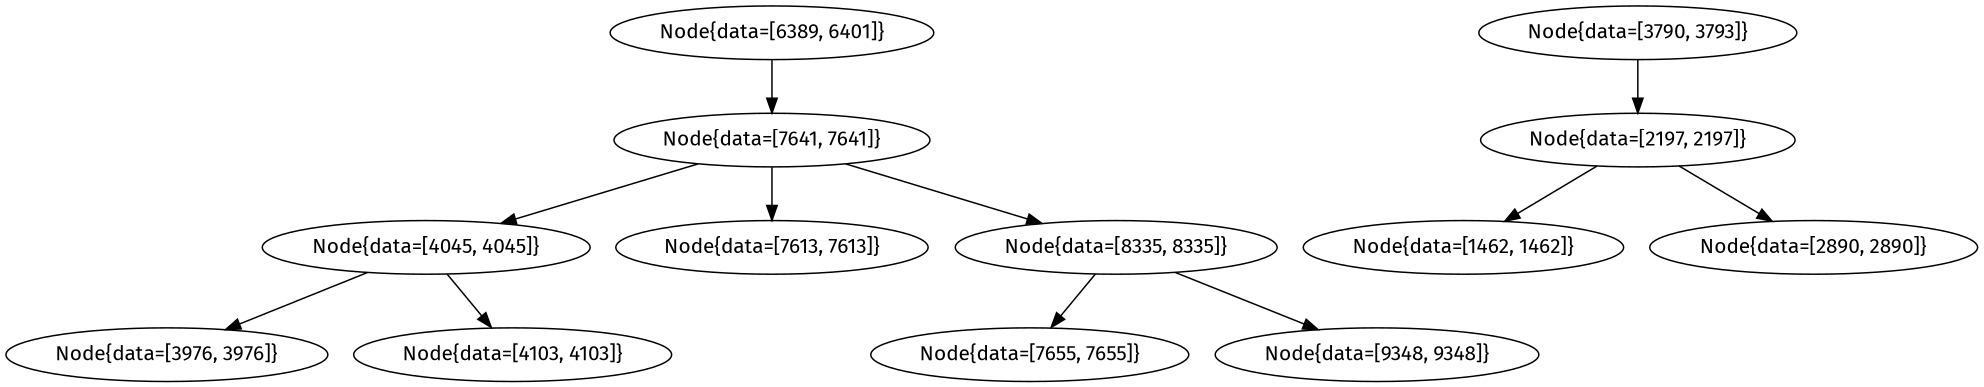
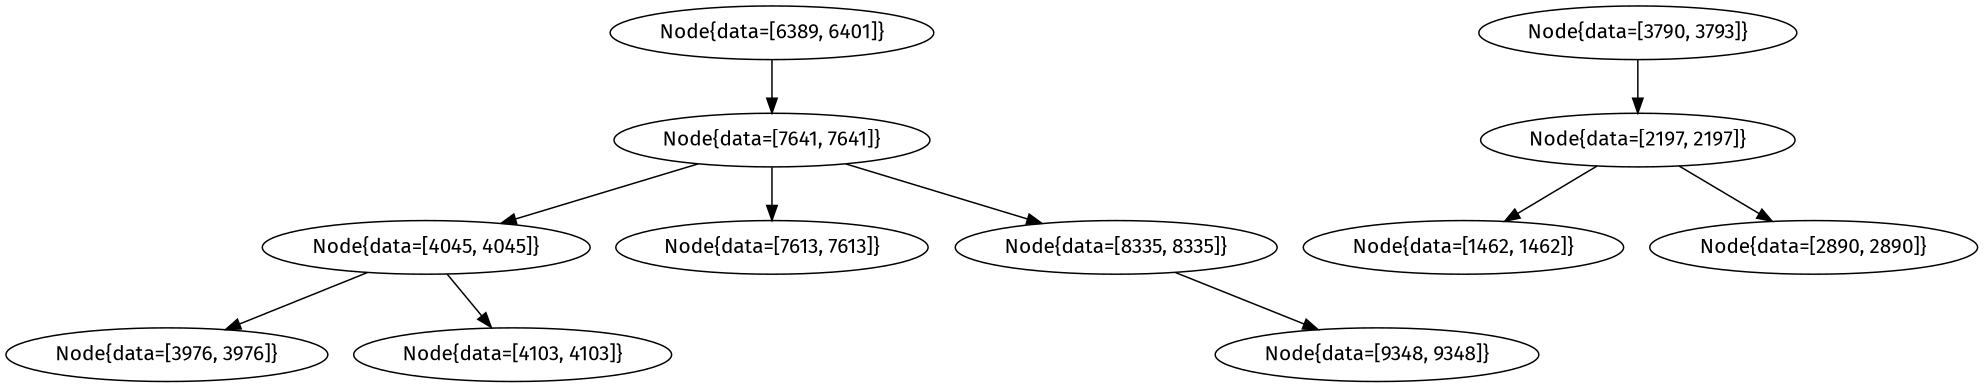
node "Node{data=[7655, 7655]}": removed
